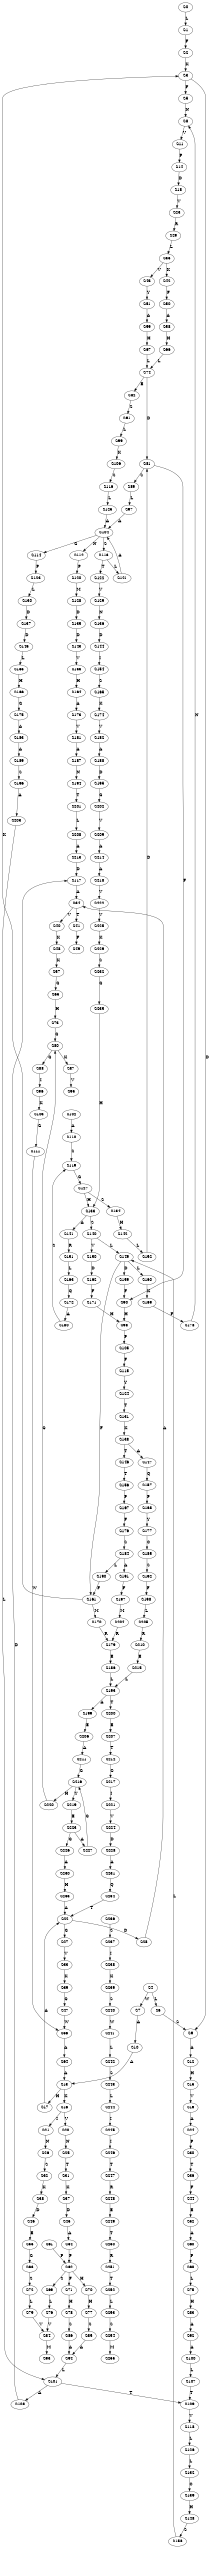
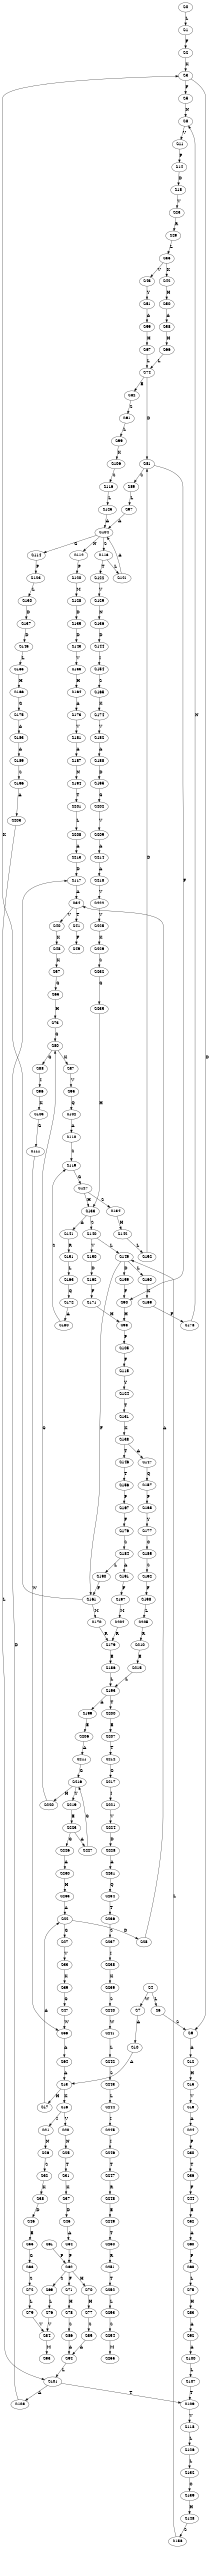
edge "S42" -> "S50": label "F" -> "H"
edge "S95" -> "S102": added, label "Q"
edge "S234" -> "S22": now "S234" -> "S236"
